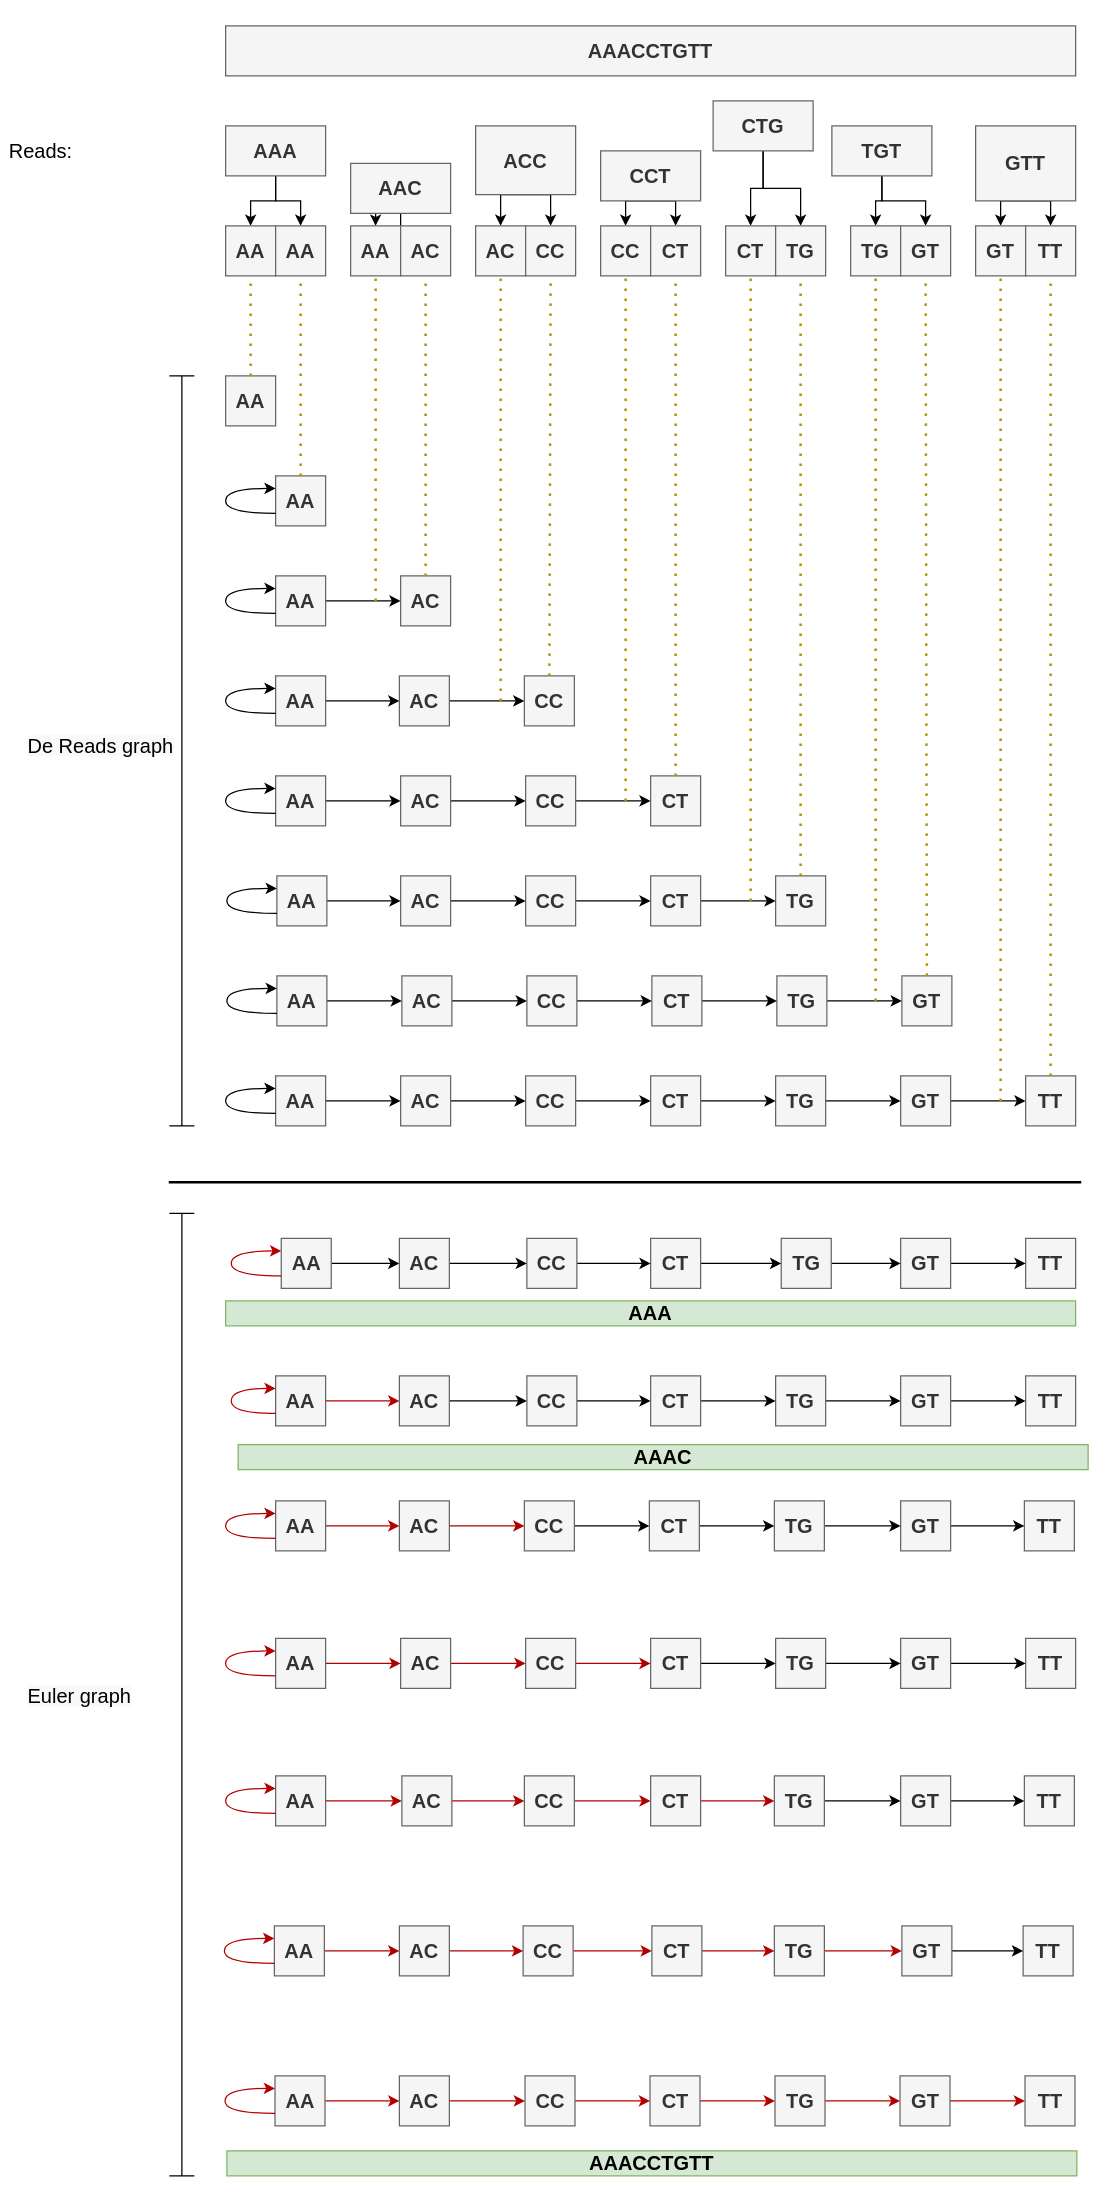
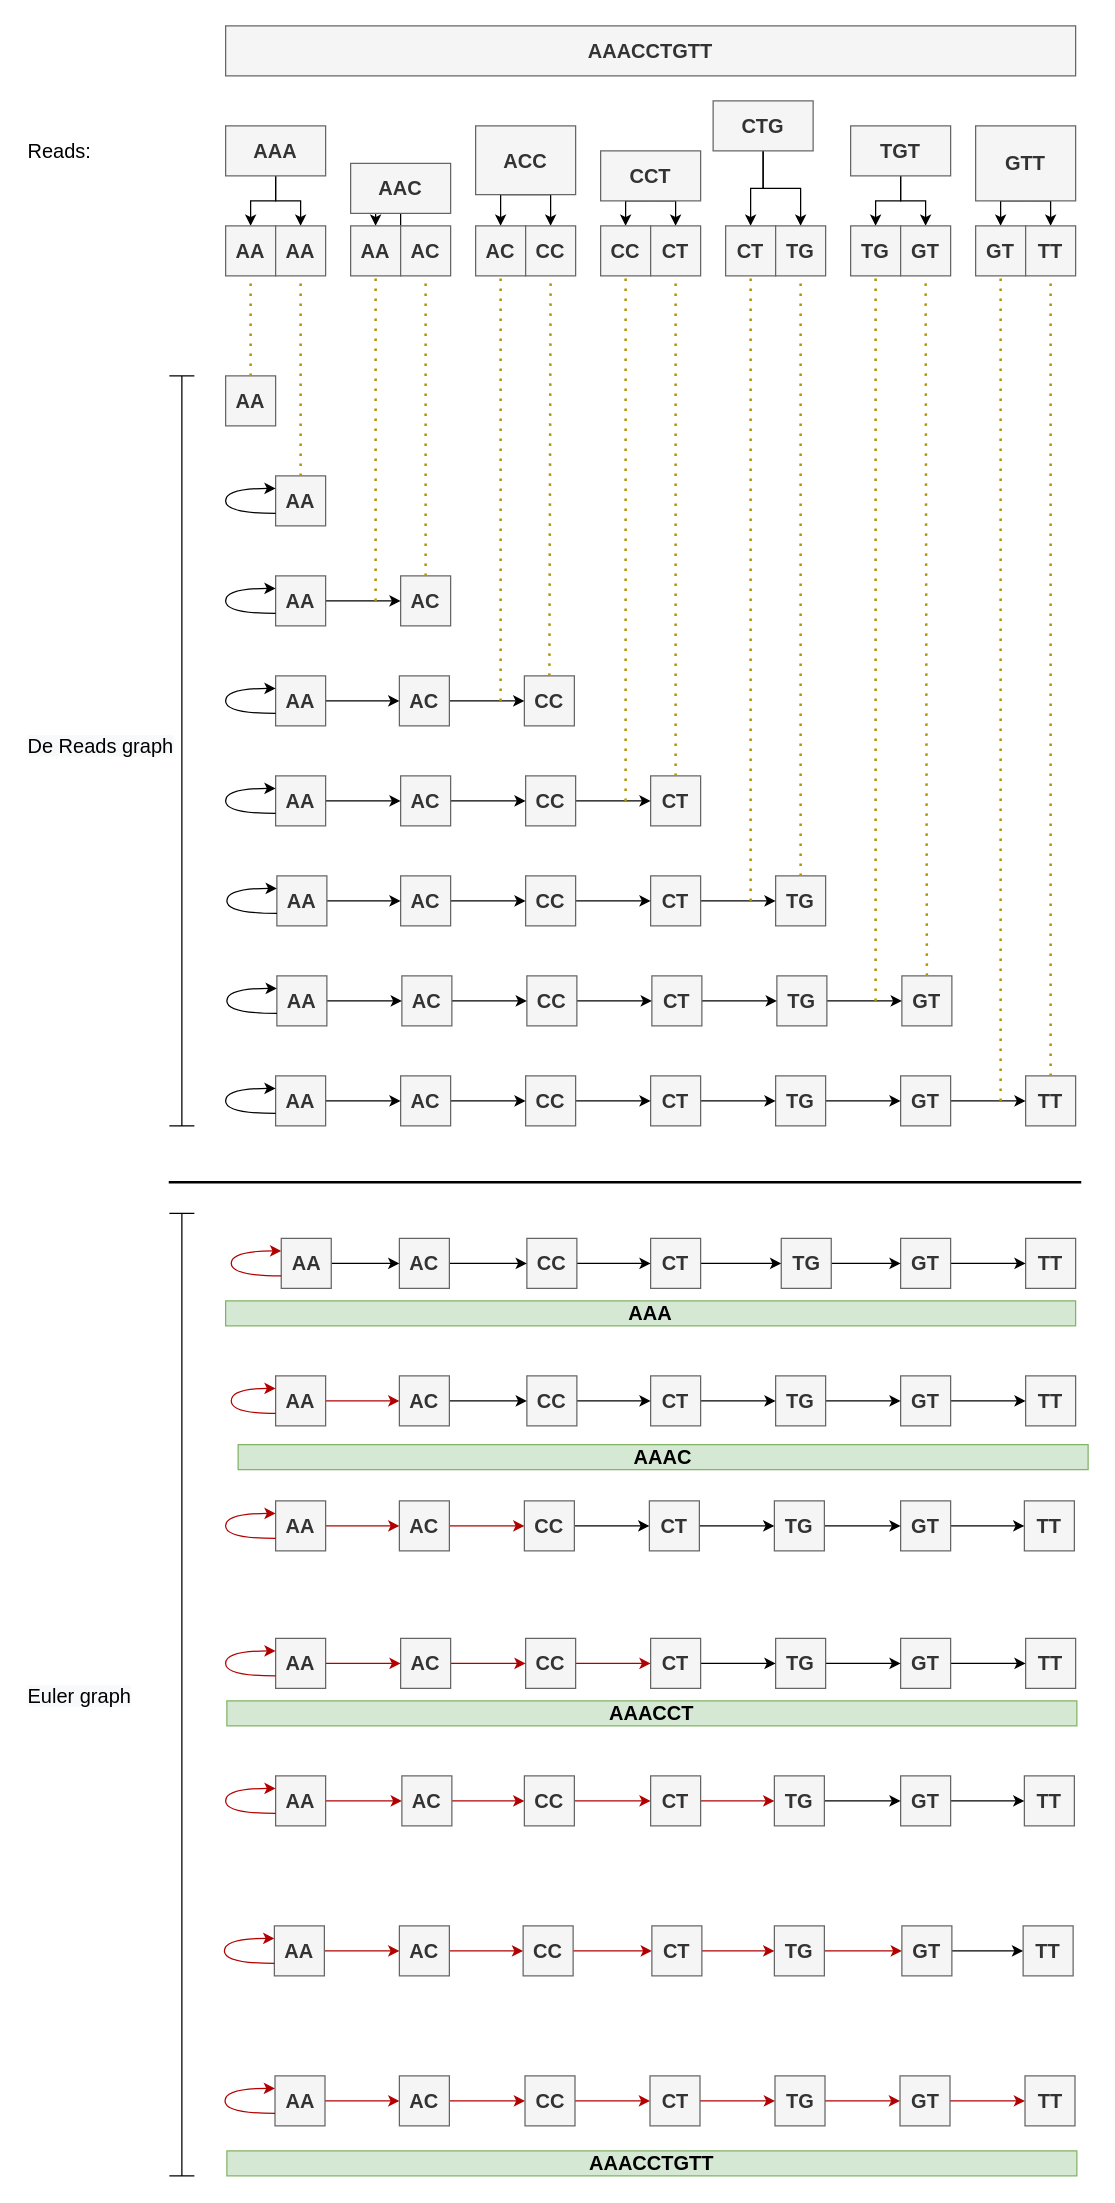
node "Reads:": moved (107, 151) -> (126, 151)
node "TGT": moved (882, 151) -> (901, 151)
node "AAACCT": added
